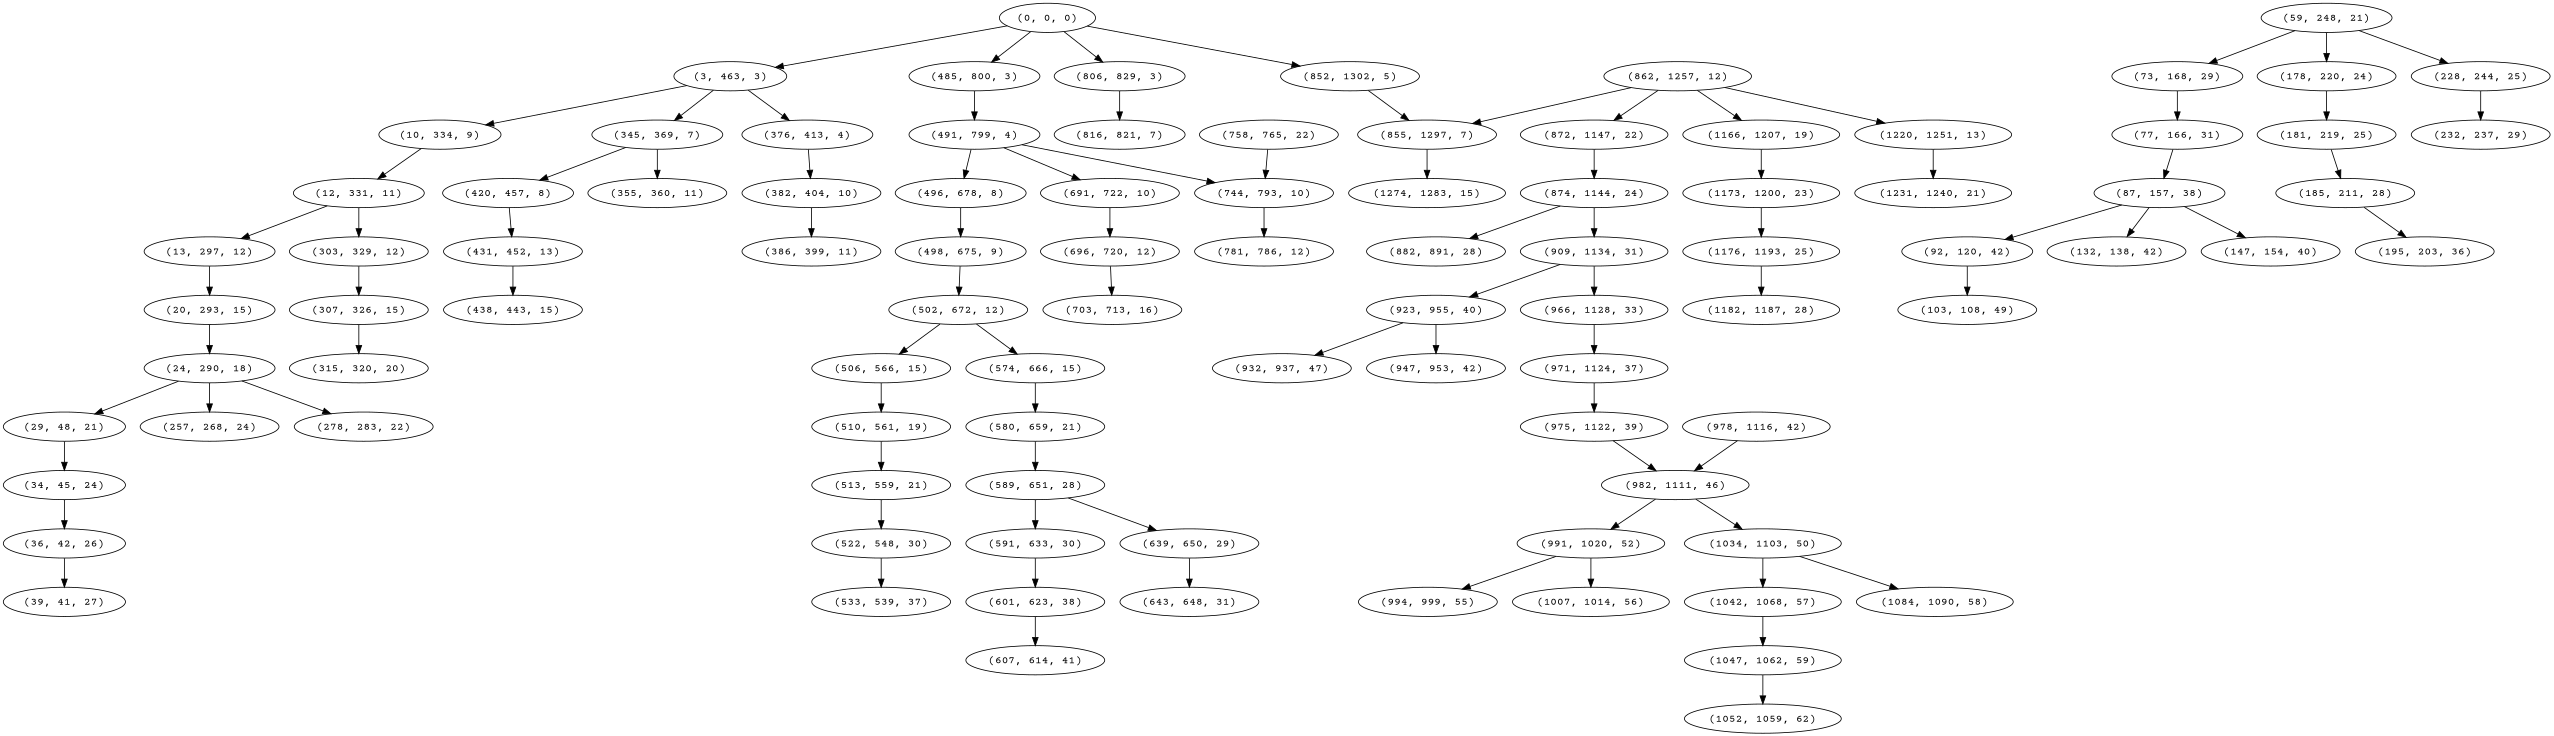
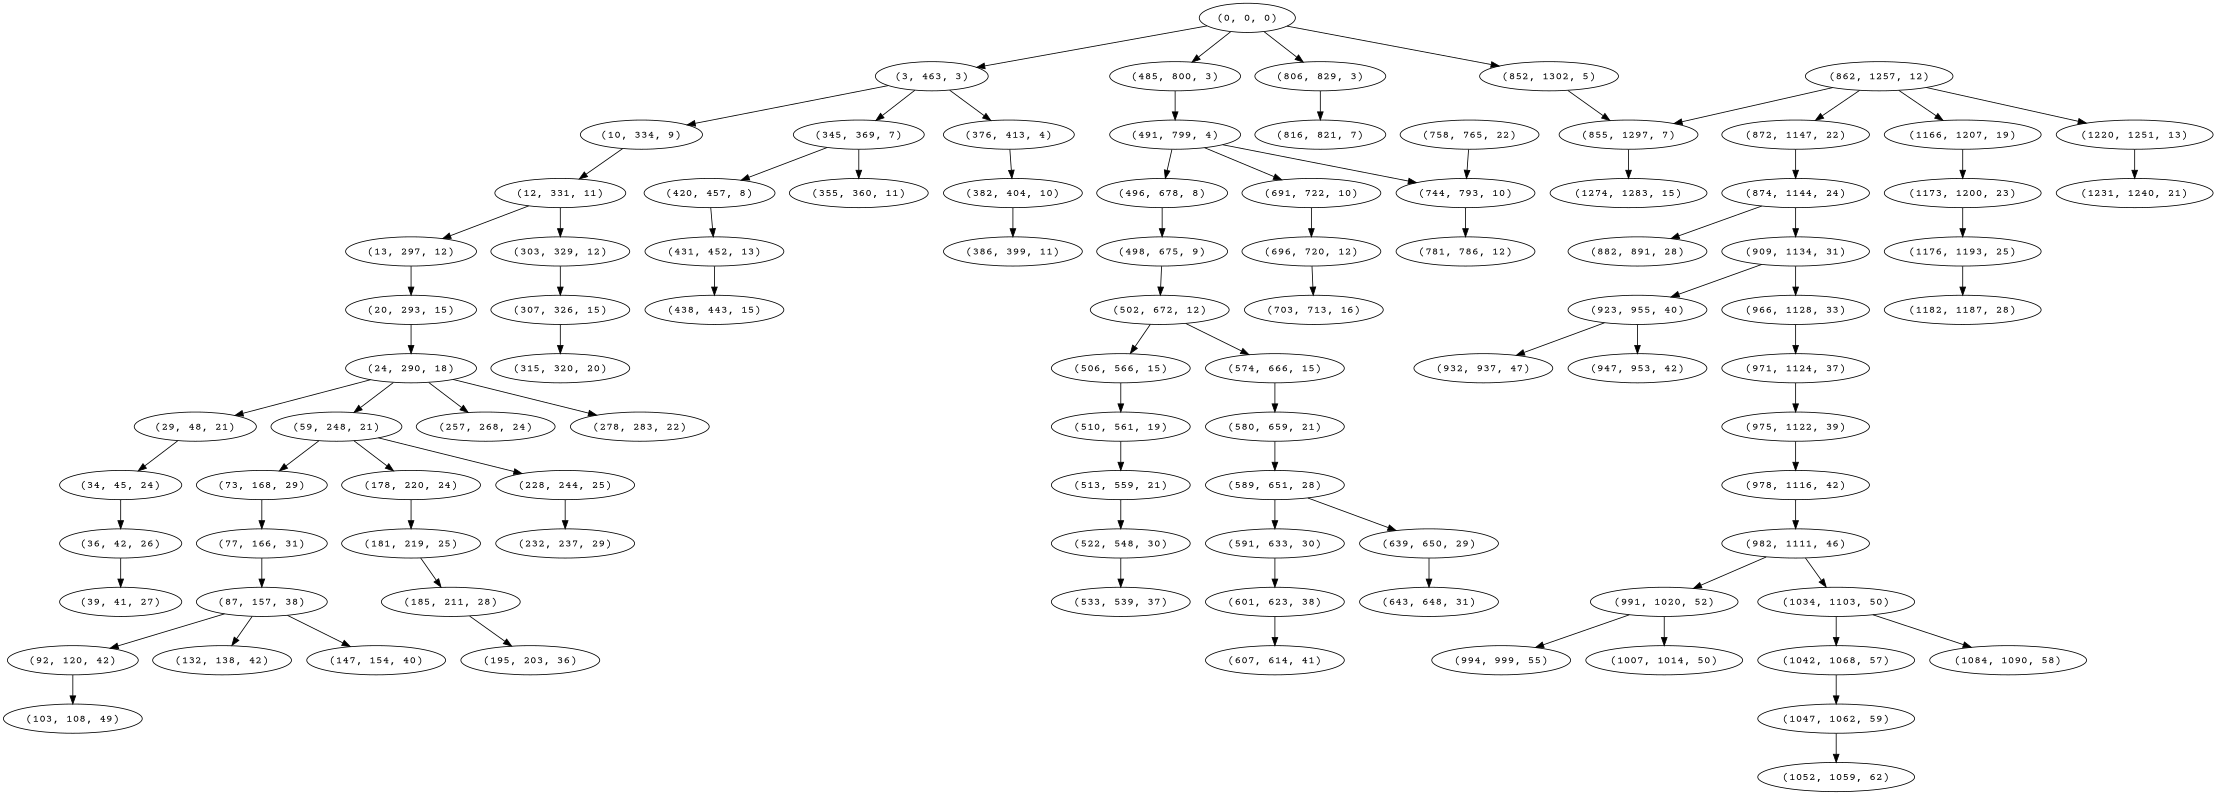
edge "(24, 290, 18)" -> "(59, 248, 21)": added
edge "(975, 1122, 39)" -> "(982, 1111, 46)": now "(975, 1122, 39)" -> "(978, 1116, 42)"
node "(1007, 1014, 56)": label "(1007, 1014, 56)" -> "(1007, 1014, 50)"
